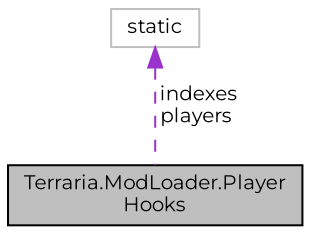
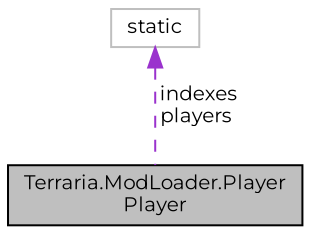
node "Terraria.ModLoader.Player Hooks": label "Terraria.ModLoader.Player Hooks" -> "Terraria.ModLoader.Player Player"
